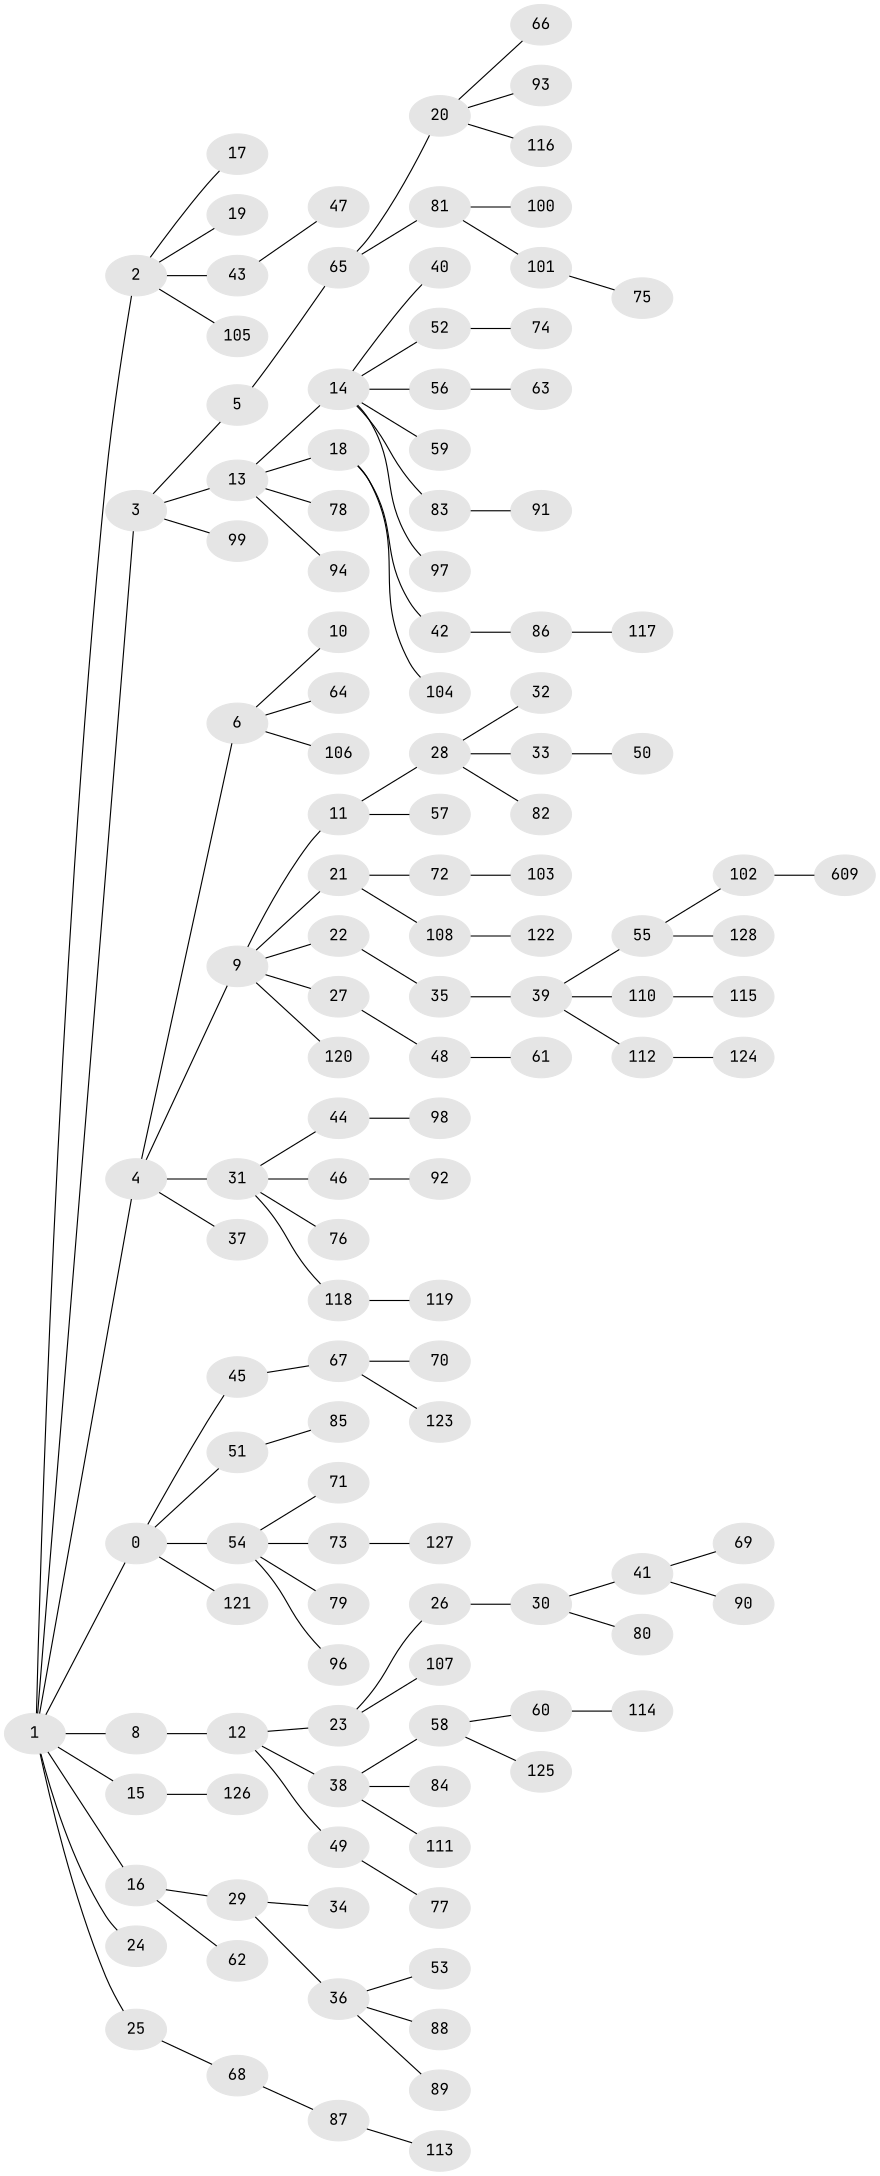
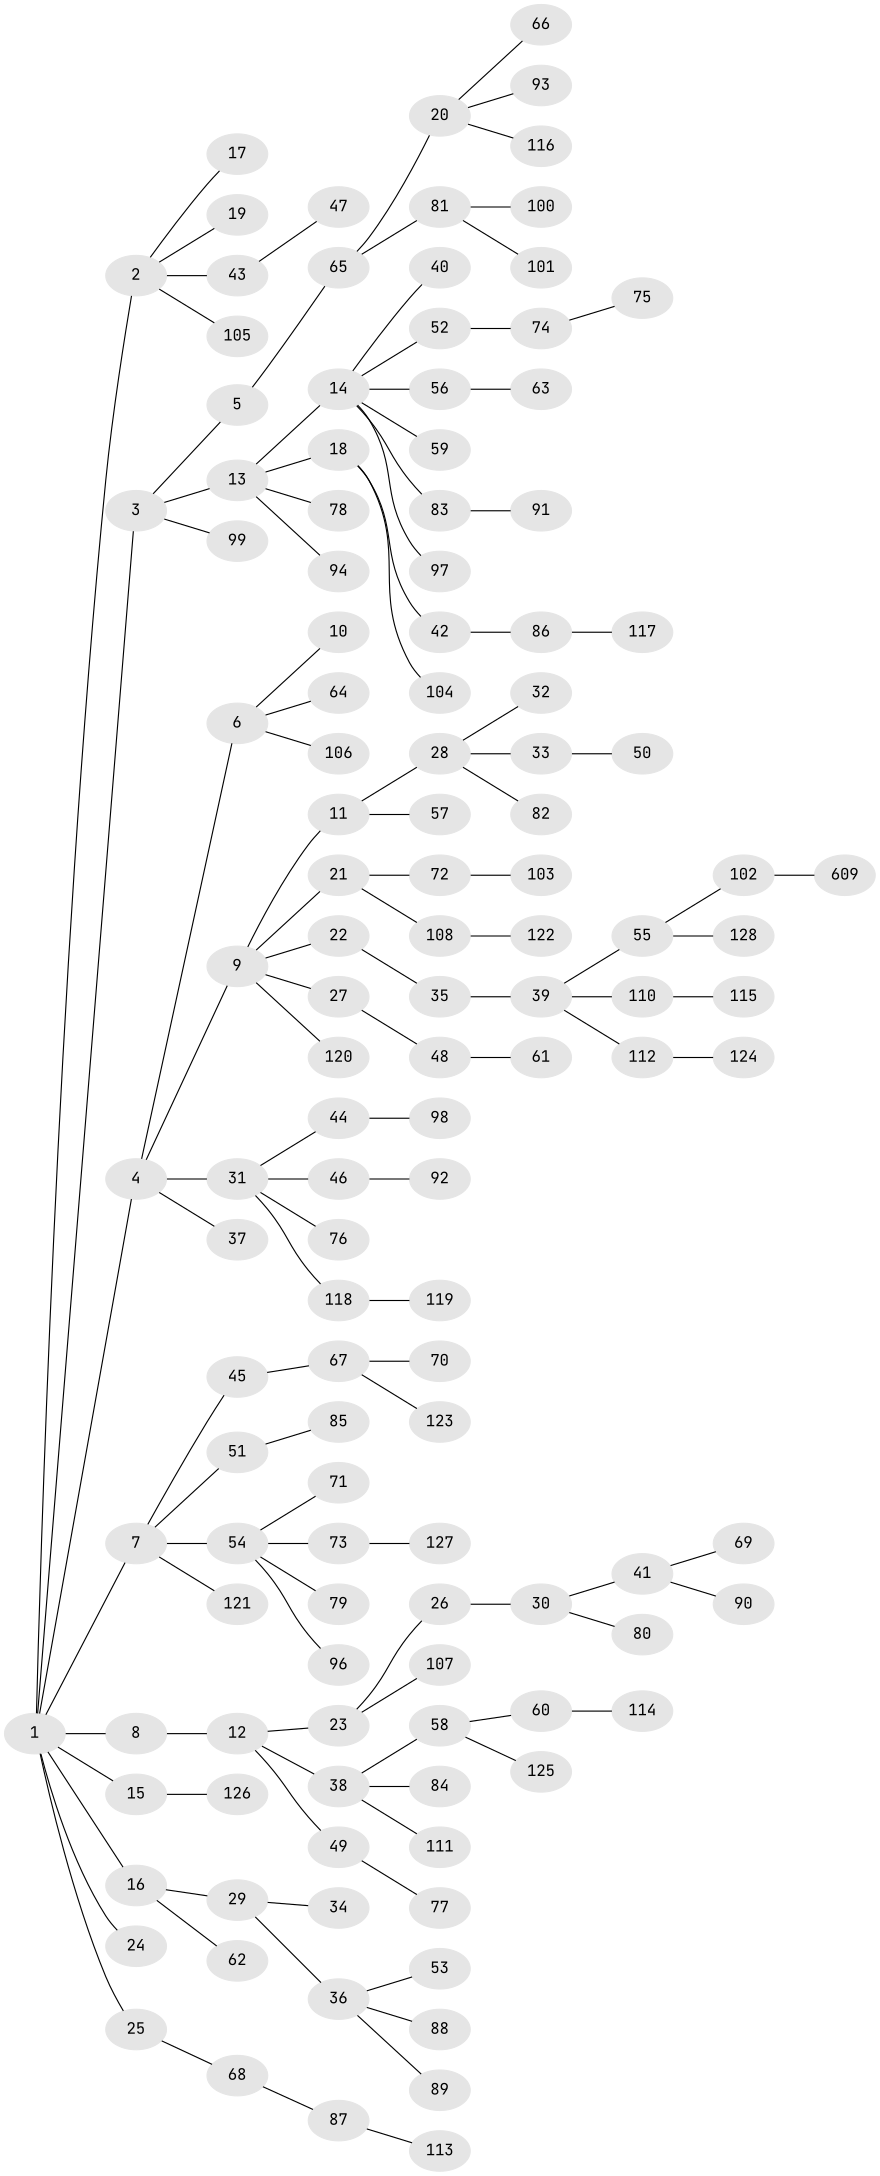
edge "101" -- "75": now "74" -- "75"
node "0": label "0" -> "7"
